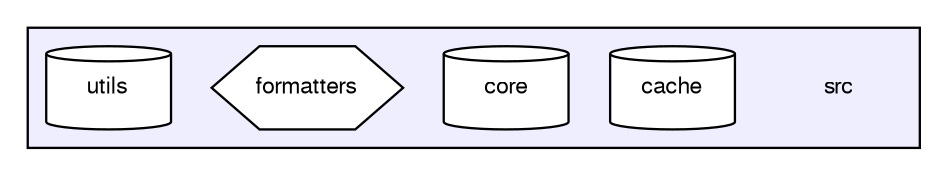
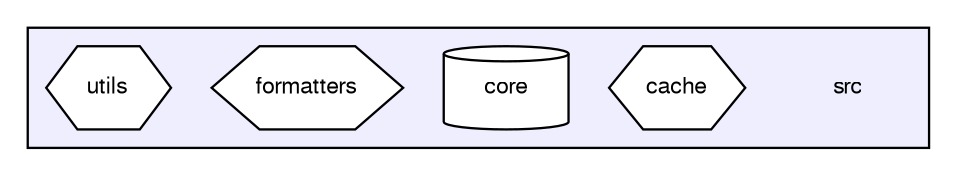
node "utils": shape cylinder -> hexagon
node "cache": shape cylinder -> hexagon
